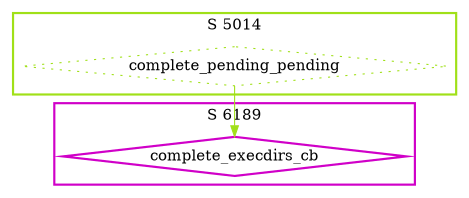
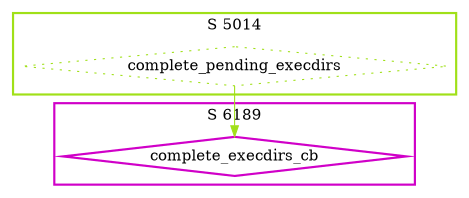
node "complete_pending_pending": label "complete_pending_pending" -> "complete_pending_execdirs"
